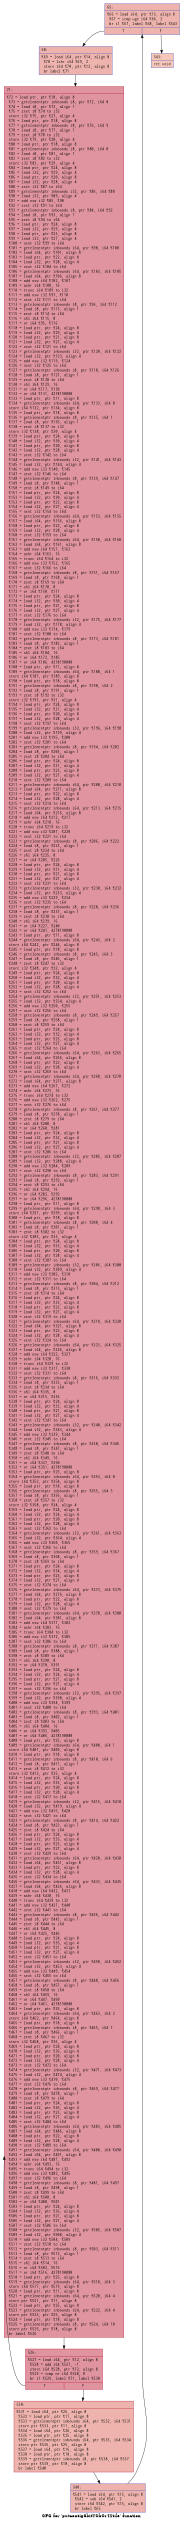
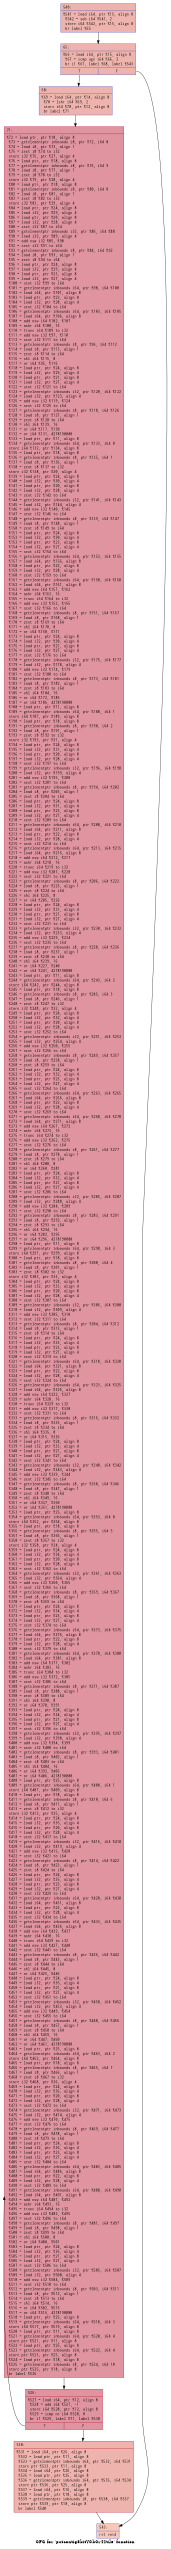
edge "530:" -> "540:": now "530:" -> "543:"
